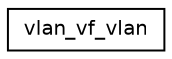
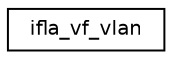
node "vlan_vf_vlan": label "vlan_vf_vlan" -> "ifla_vf_vlan"
